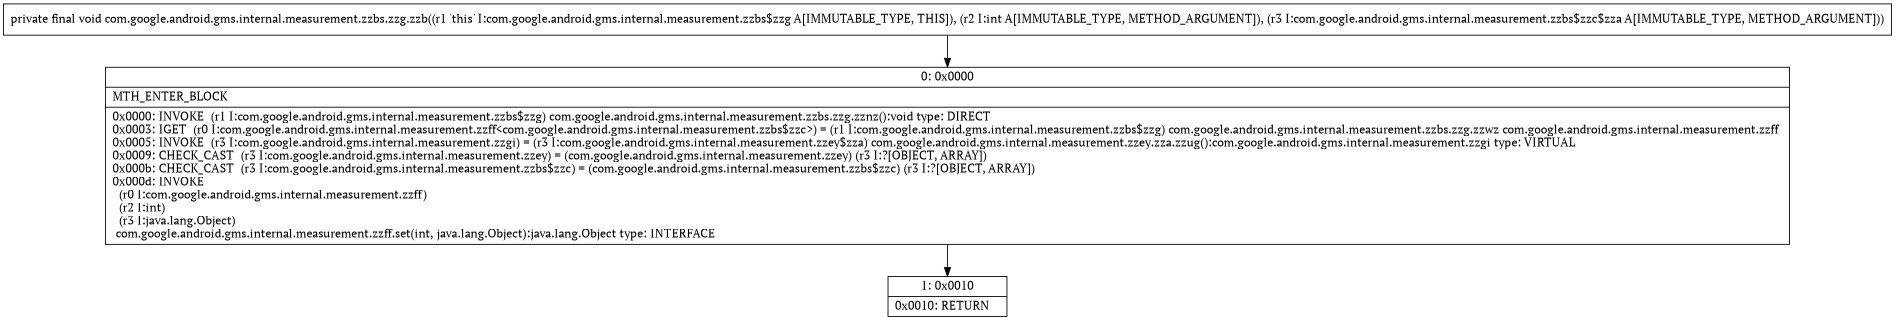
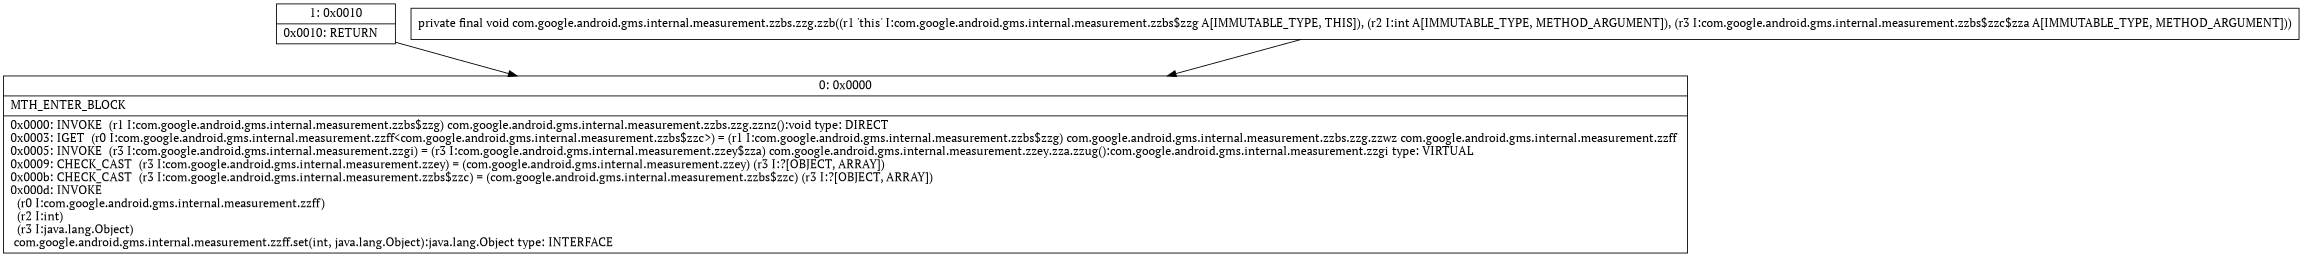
edge "0: 0x0000" -> "1: 0x0010": reversed
